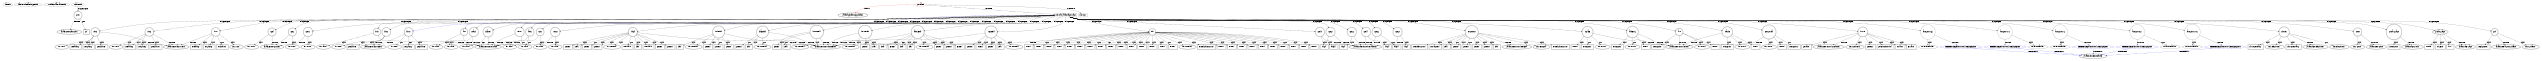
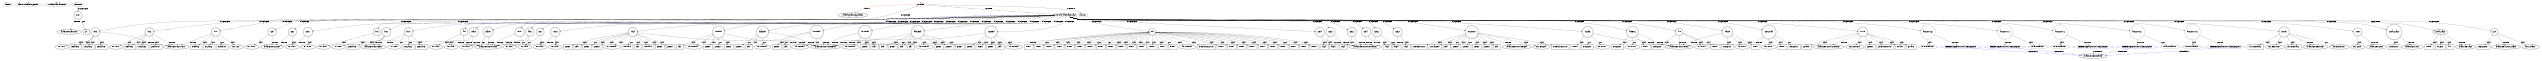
edge "void start(javafx.stage.Stage)" -> "book": now "JournalFX" -> "book"
